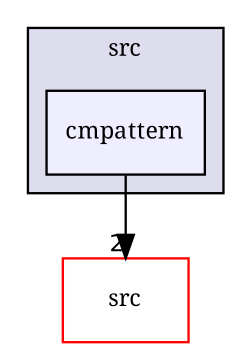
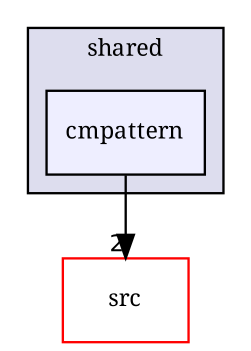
cluster "src": label "src" -> "shared"
